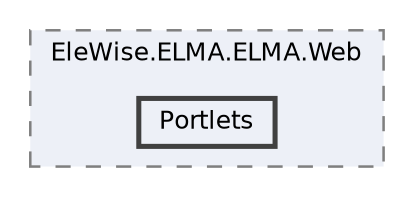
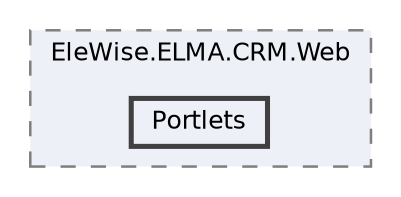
cluster "EleWise.ELMA.ELMA.Web": label "EleWise.ELMA.ELMA.Web" -> "EleWise.ELMA.CRM.Web"
